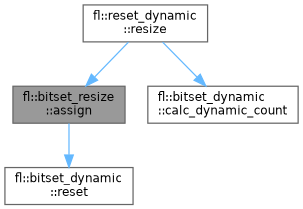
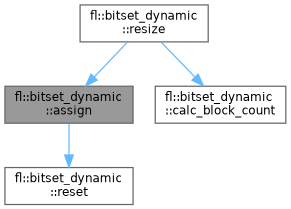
node "fl::reset_dynamic ::resize": label "fl::reset_dynamic ::resize" -> "fl::bitset_dynamic ::resize"
node "fl::bitset_resize ::assign": label "fl::bitset_resize ::assign" -> "fl::bitset_dynamic ::assign"
node "fl::bitset_dynamic ::calc_dynamic_count": label "fl::bitset_dynamic ::calc_dynamic_count" -> "fl::bitset_dynamic ::calc_block_count"
